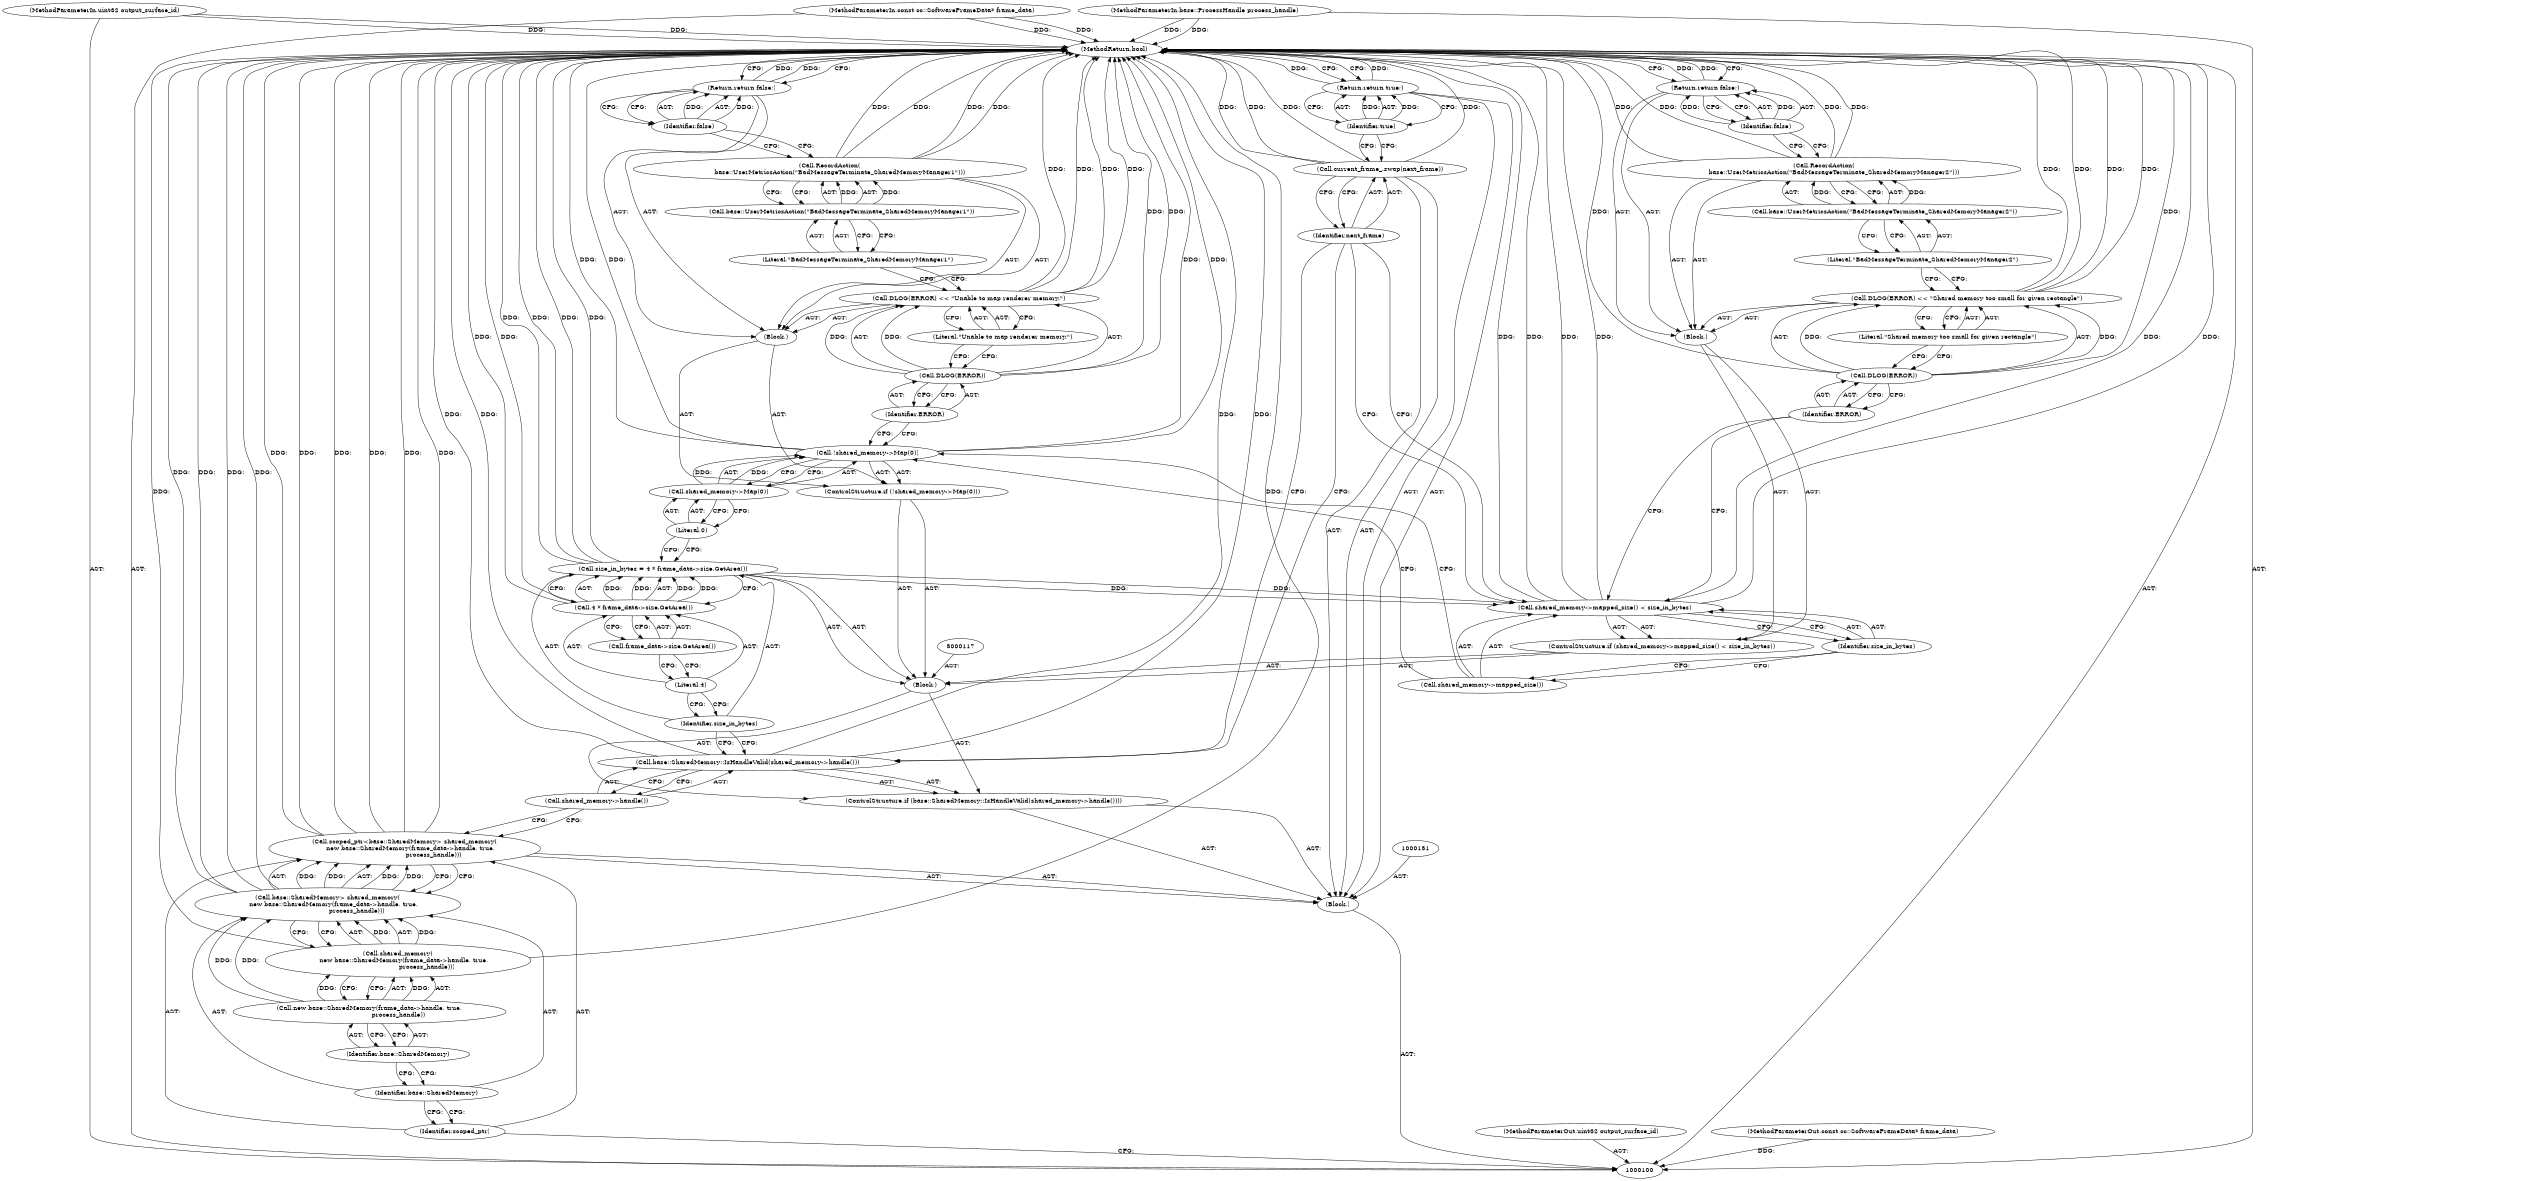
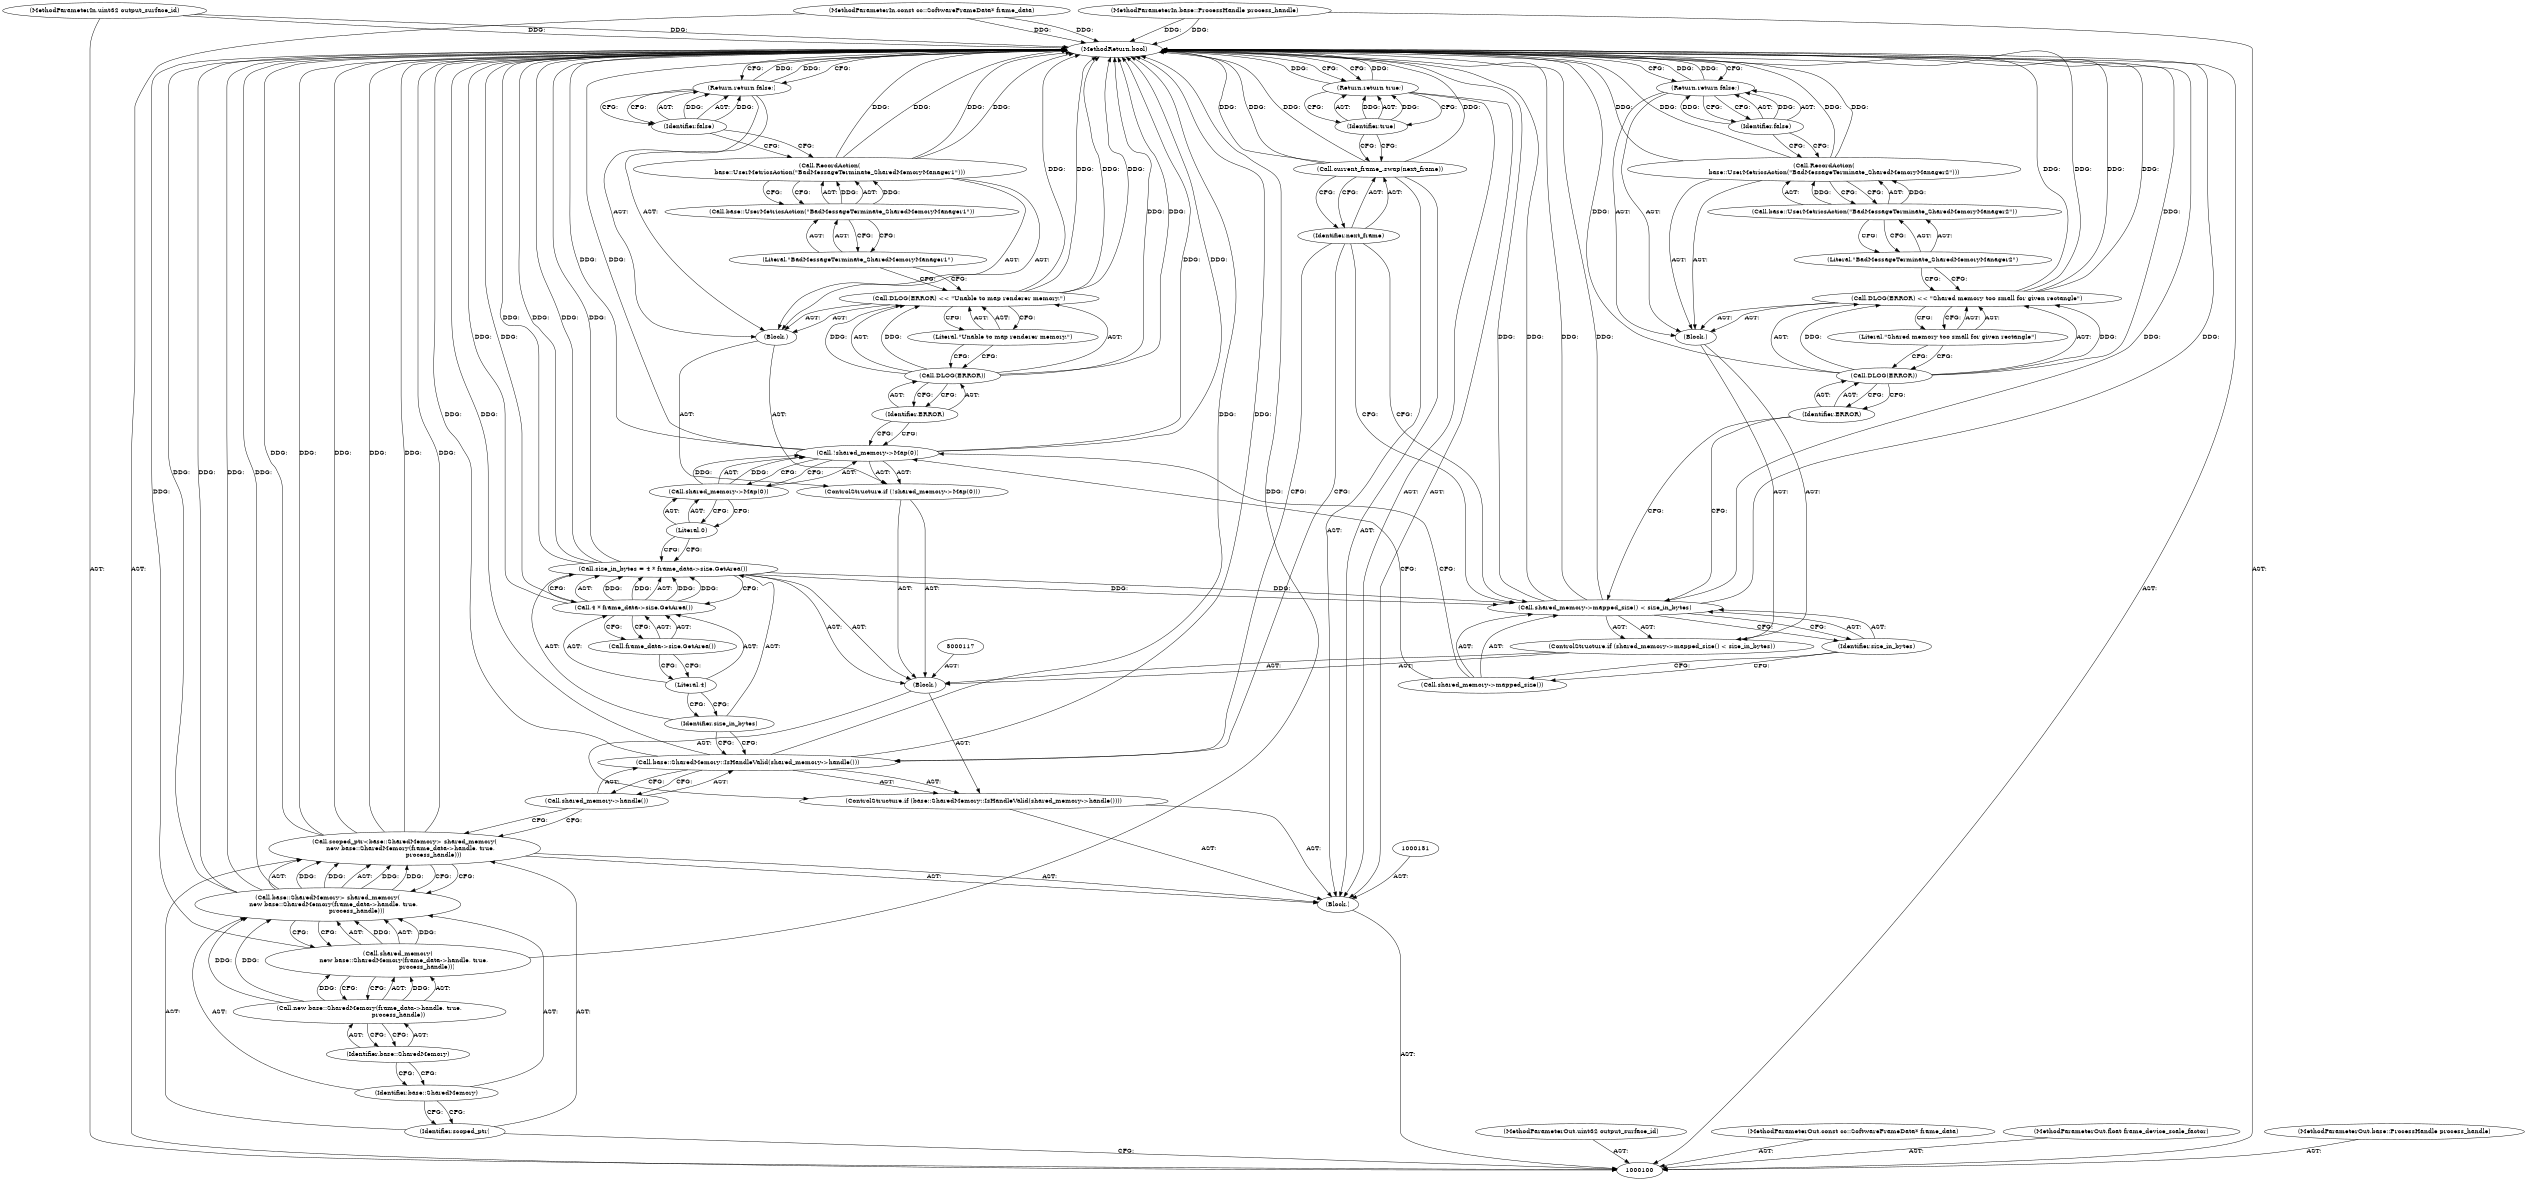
node "(MethodParameterOut,float frame_device_scale_factor)": added
node "(MethodParameterOut,base::ProcessHandle process_handle)": added
edge "(MethodParameterOut,const cc::SoftwareFrameData* frame_data)" -> "1000100": label "DDG: " -> "AST: "
